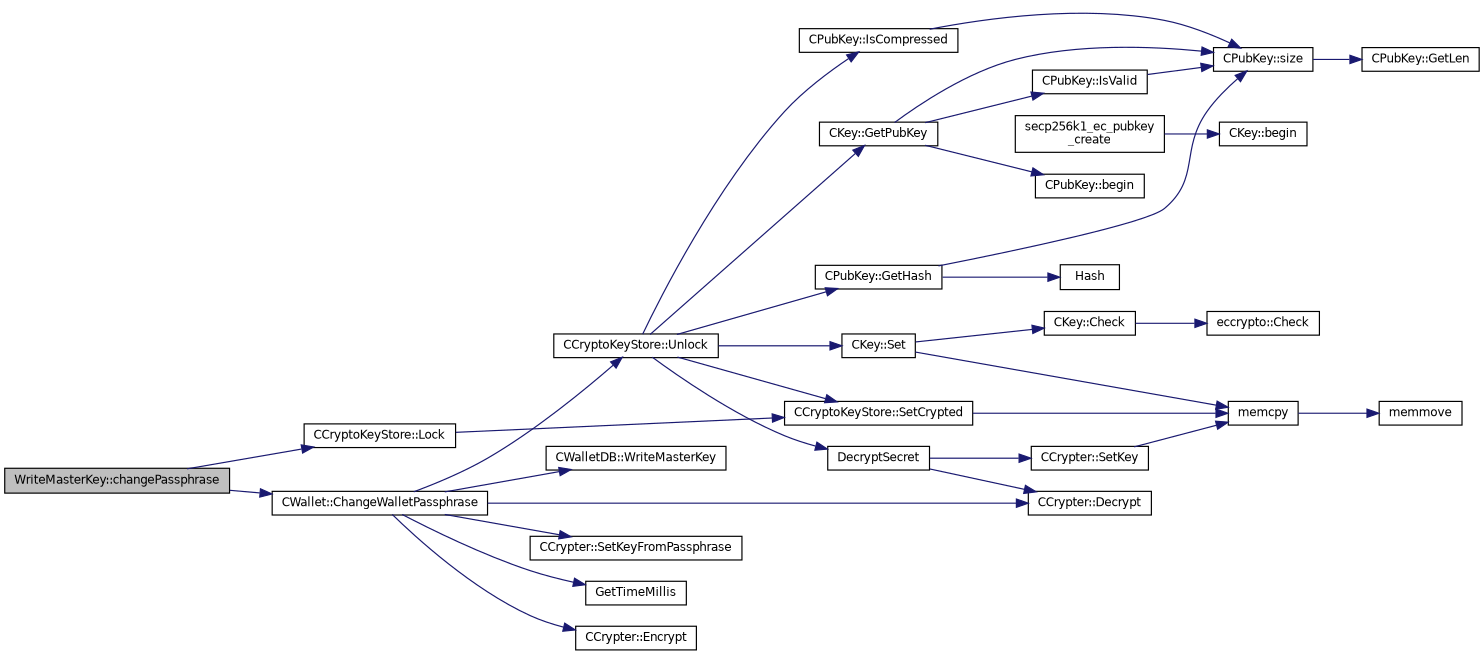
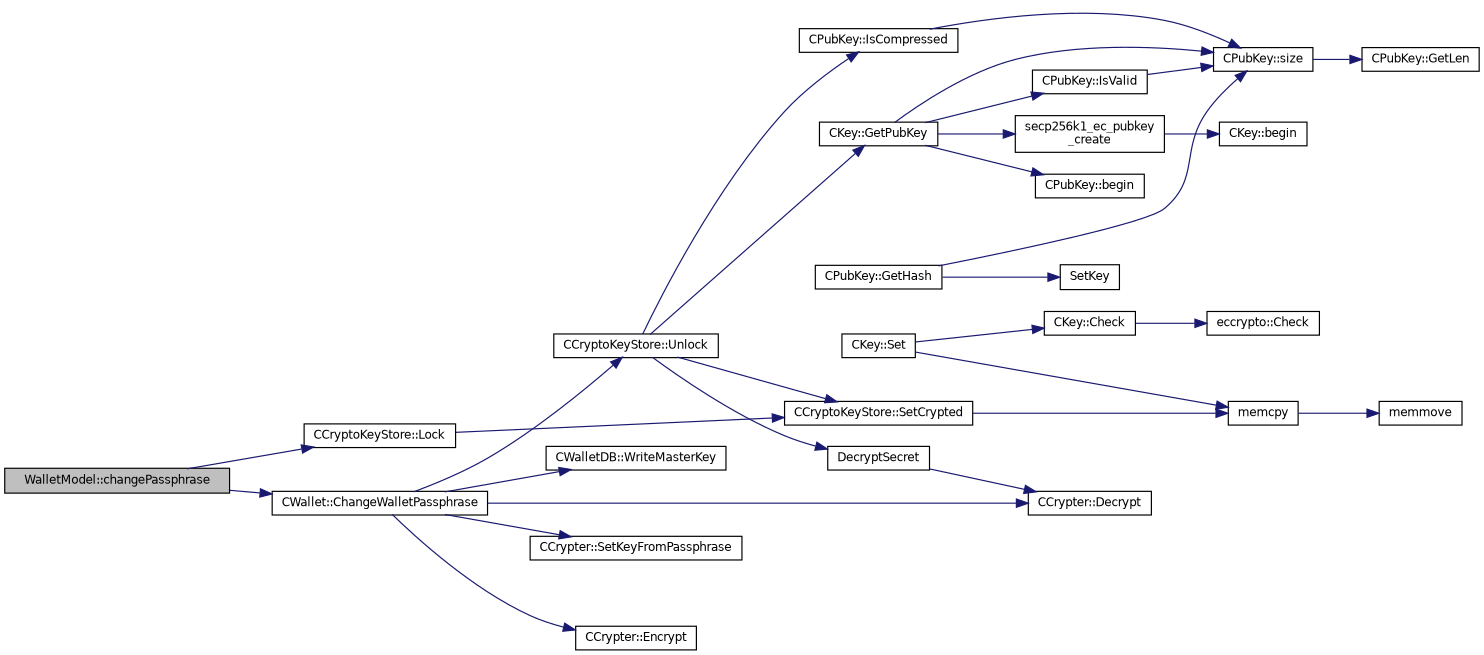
edge "CKey::GetPubKey" -> "secp256k1_ec_pubkey _create": added
node "Hash": label "Hash" -> "SetKey"
edge "CCryptoKeyStore::Unlock" -> "CPubKey::GetHash": removed
edge "CCryptoKeyStore::Unlock" -> "CKey::Set": removed
node "CCrypter::SetKey": removed
node "WriteMasterKey::changePassphrase": label "WriteMasterKey::changePassphrase" -> "WalletModel::changePassphrase"
node "GetTimeMillis": removed
